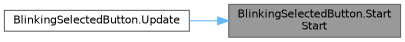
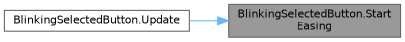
node "BlinkingSelectedButton.Start Start": label "BlinkingSelectedButton.Start Start" -> "BlinkingSelectedButton.Start Easing"
